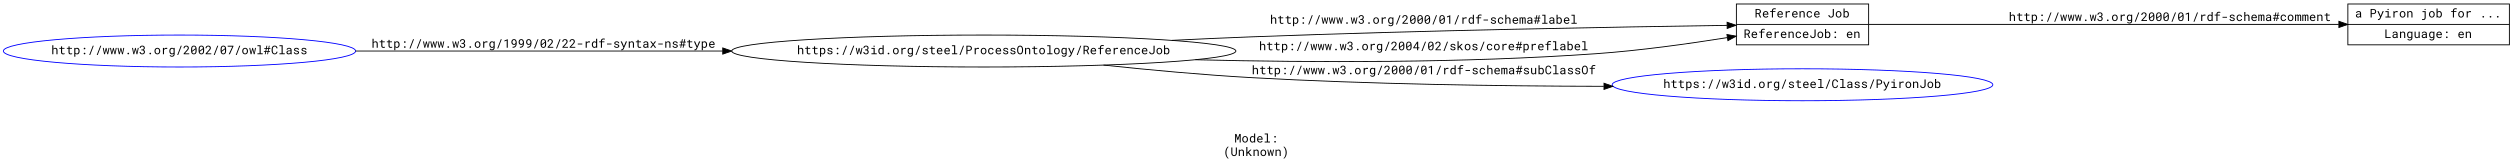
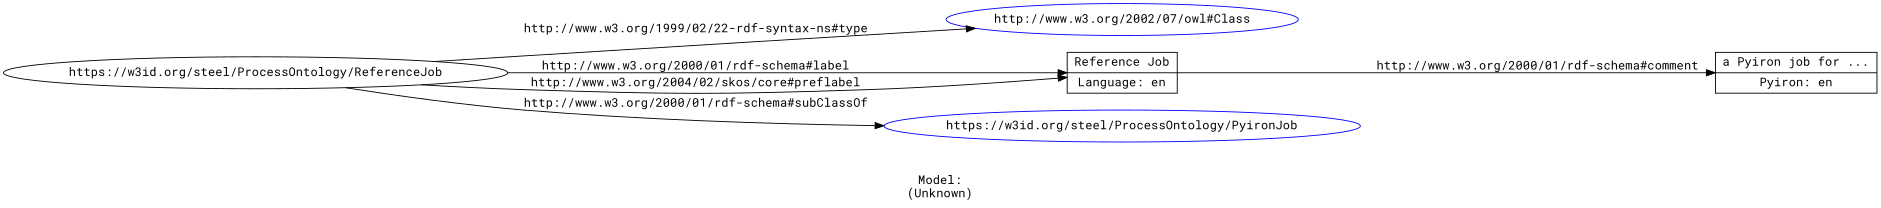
node "Reference Job": text "ReferenceJob: en" -> "Language: en"
node "a Pyiron job for ...": text "Language: en" -> "Pyiron: en"
edge "http://www.w3.org/2002/07/owl#Class" -> "https://w3id.org/steel/ProcessOntology/ReferenceJob": reversed
node "https://w3id.org/steel/Class/PyironJob": label "https://w3id.org/steel/Class/PyironJob" -> "https://w3id.org/steel/ProcessOntology/PyironJob"
